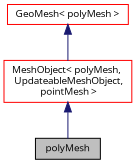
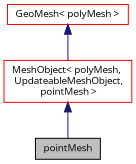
node "polyMesh": label "polyMesh" -> "pointMesh"
